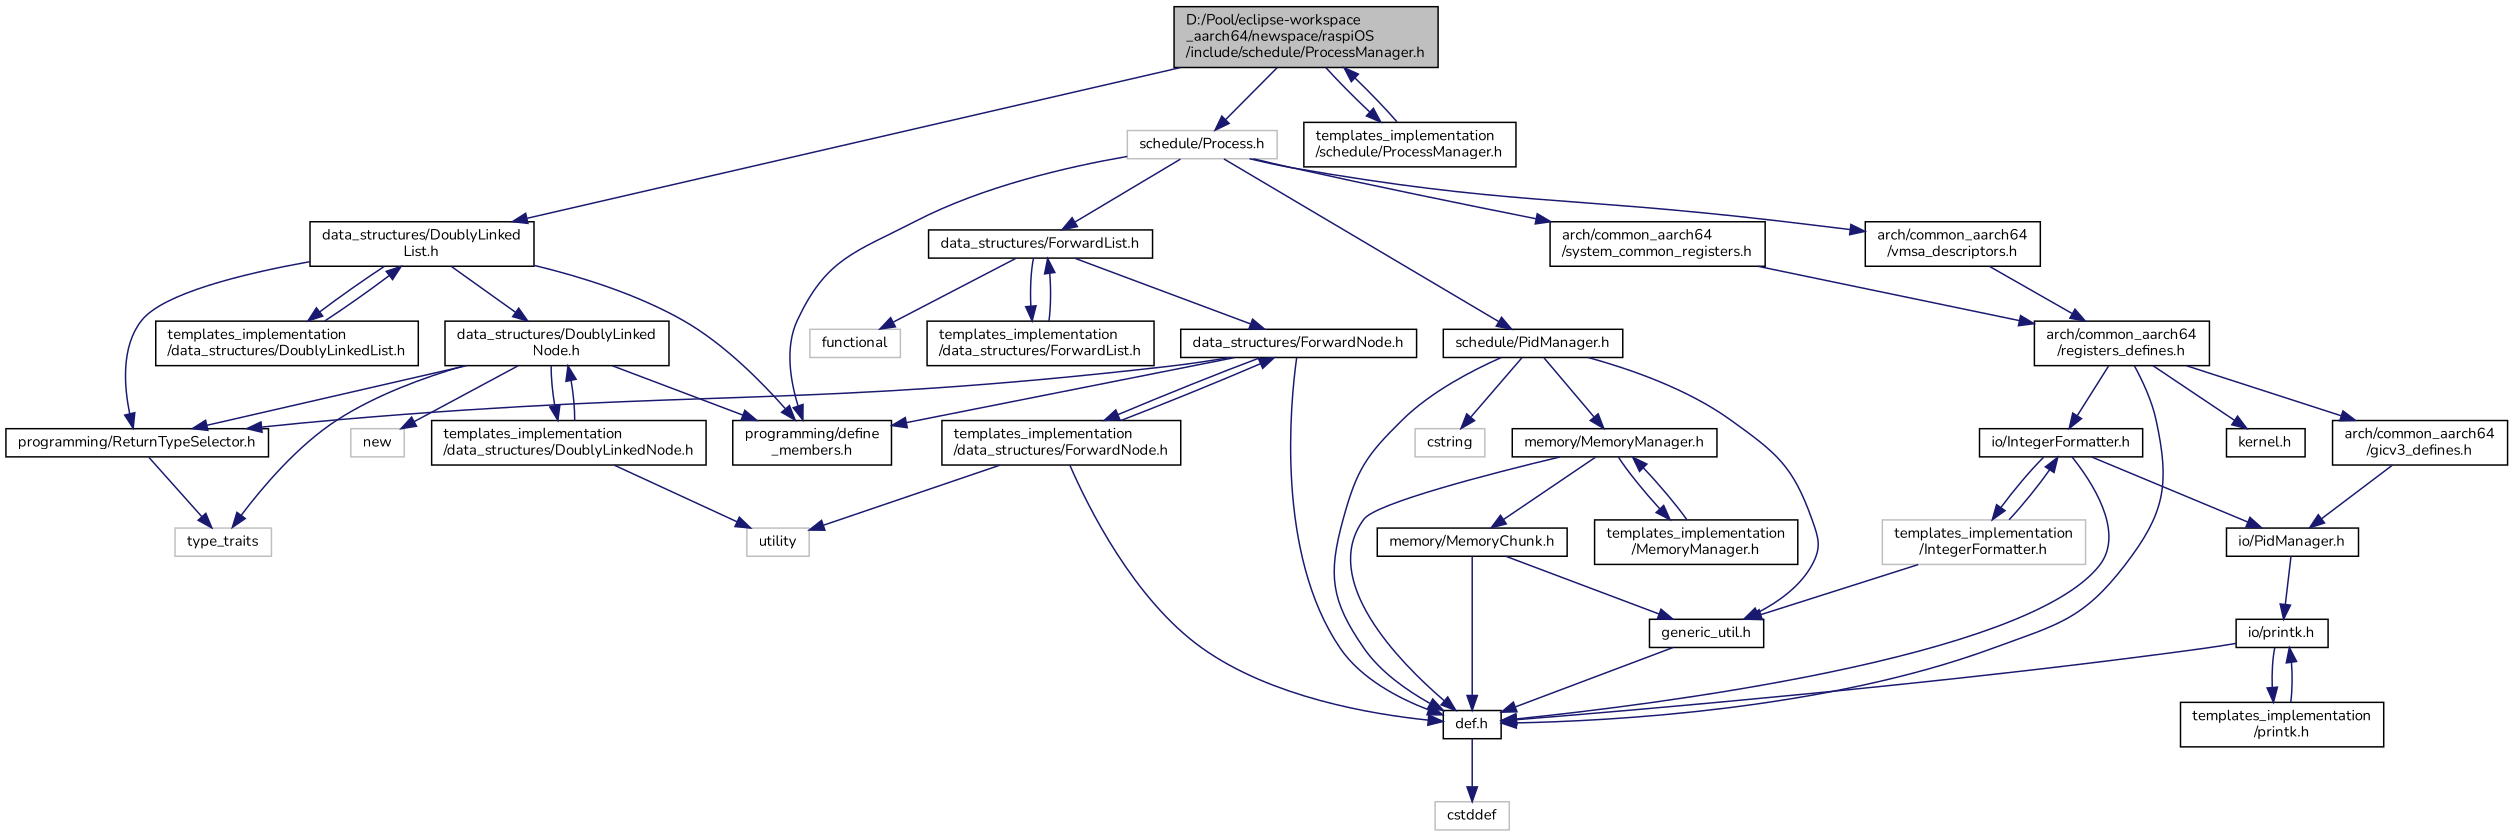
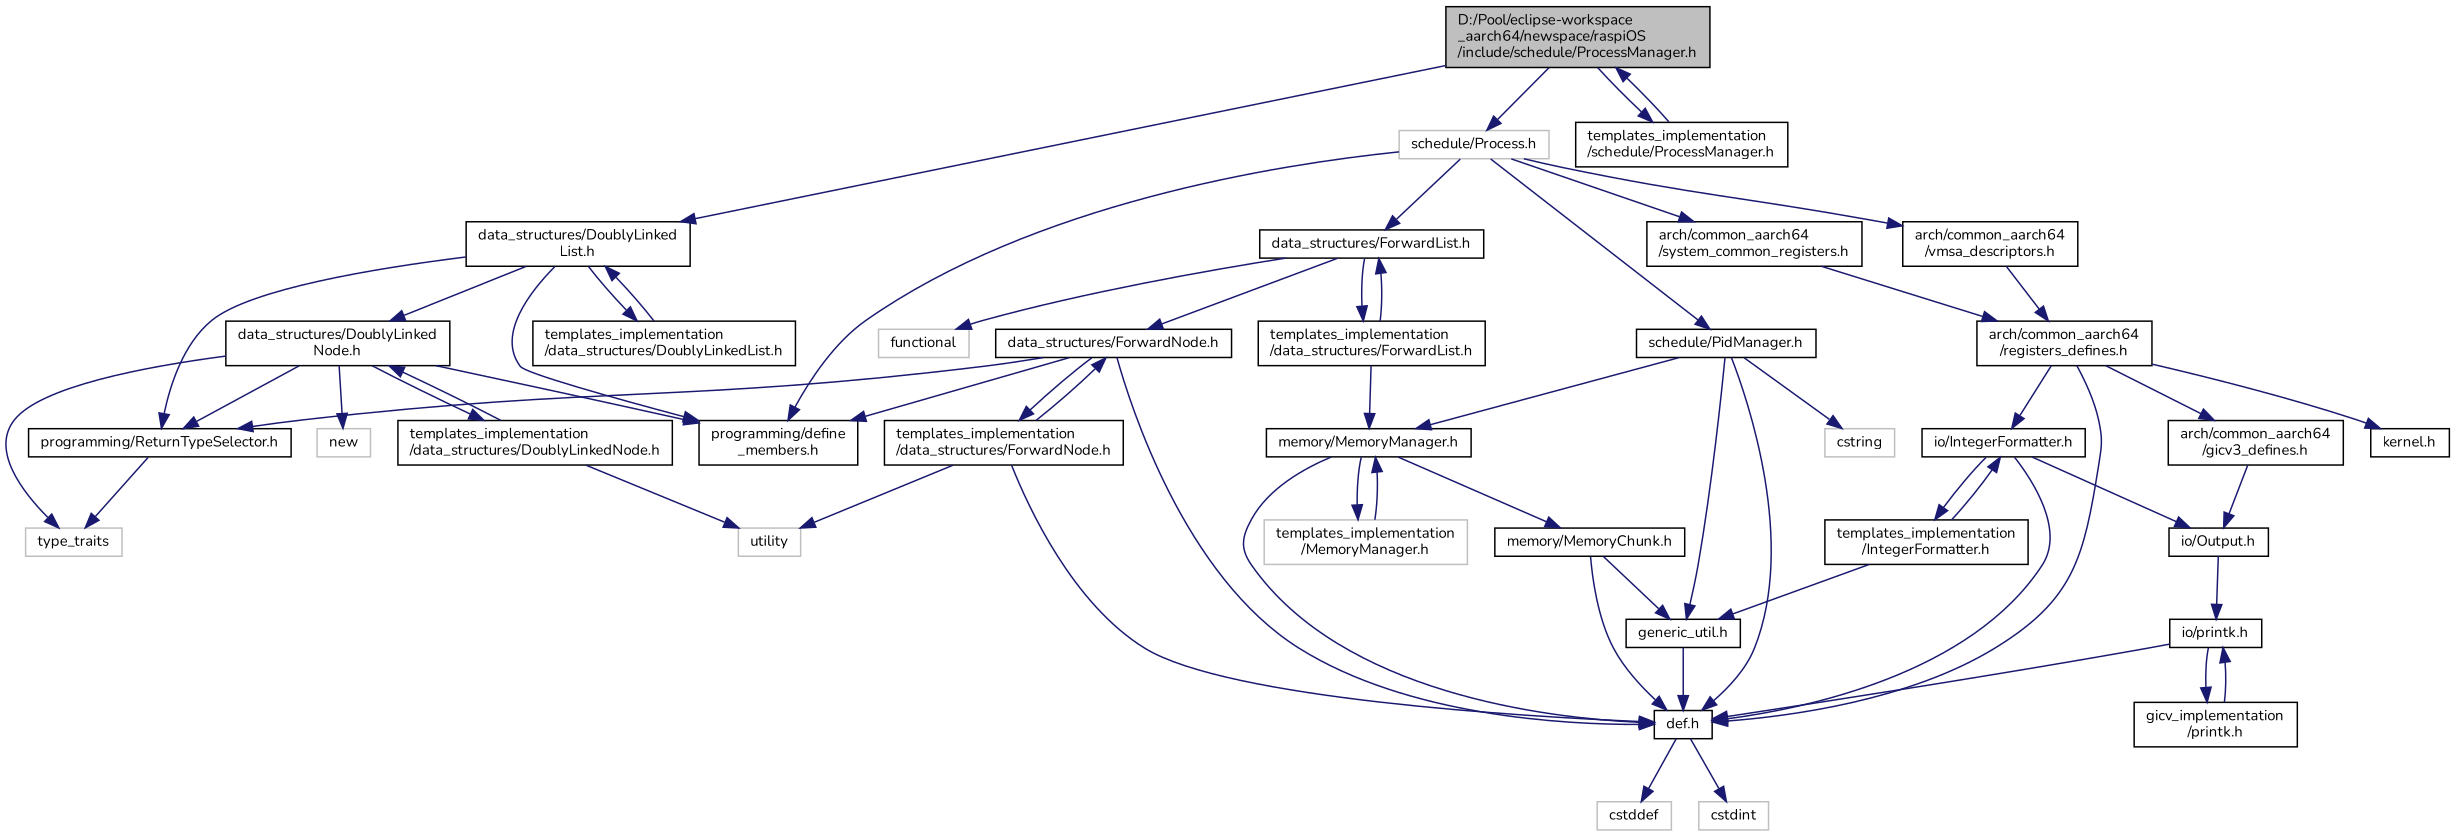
edge "templates_implementation /data_structures/ForwardList.h" -> "memory/MemoryManager.h": added
node "templates_implementation /MemoryManager.h": color black -> grey75
node "templates_implementation /IntegerFormatter.h": color grey75 -> black
node "io/PidManager.h": label "io/PidManager.h" -> "io/Output.h"
node "templates_implementation /printk.h": label "templates_implementation /printk.h" -> "gicv_implementation /printk.h"
node "cstdint": added
